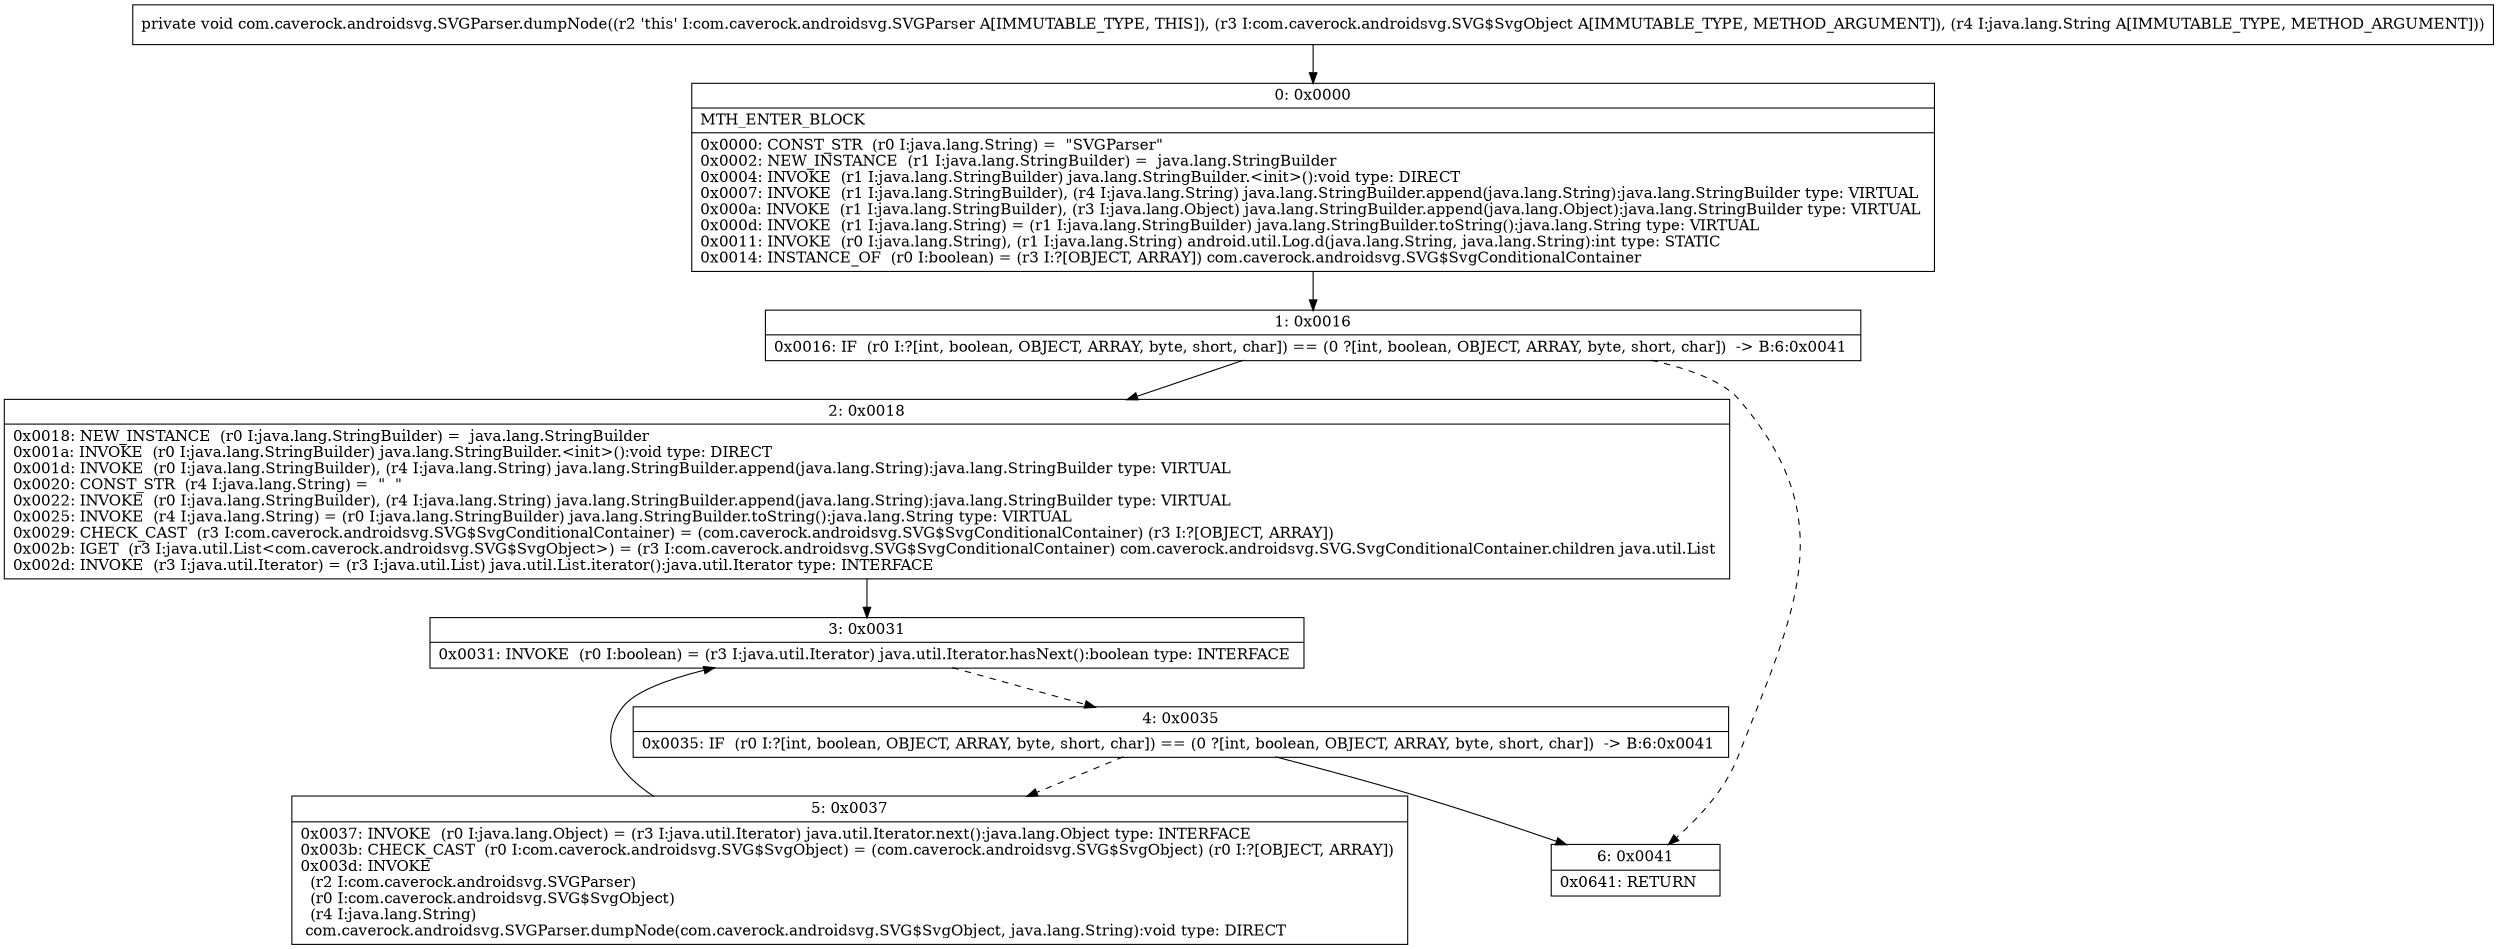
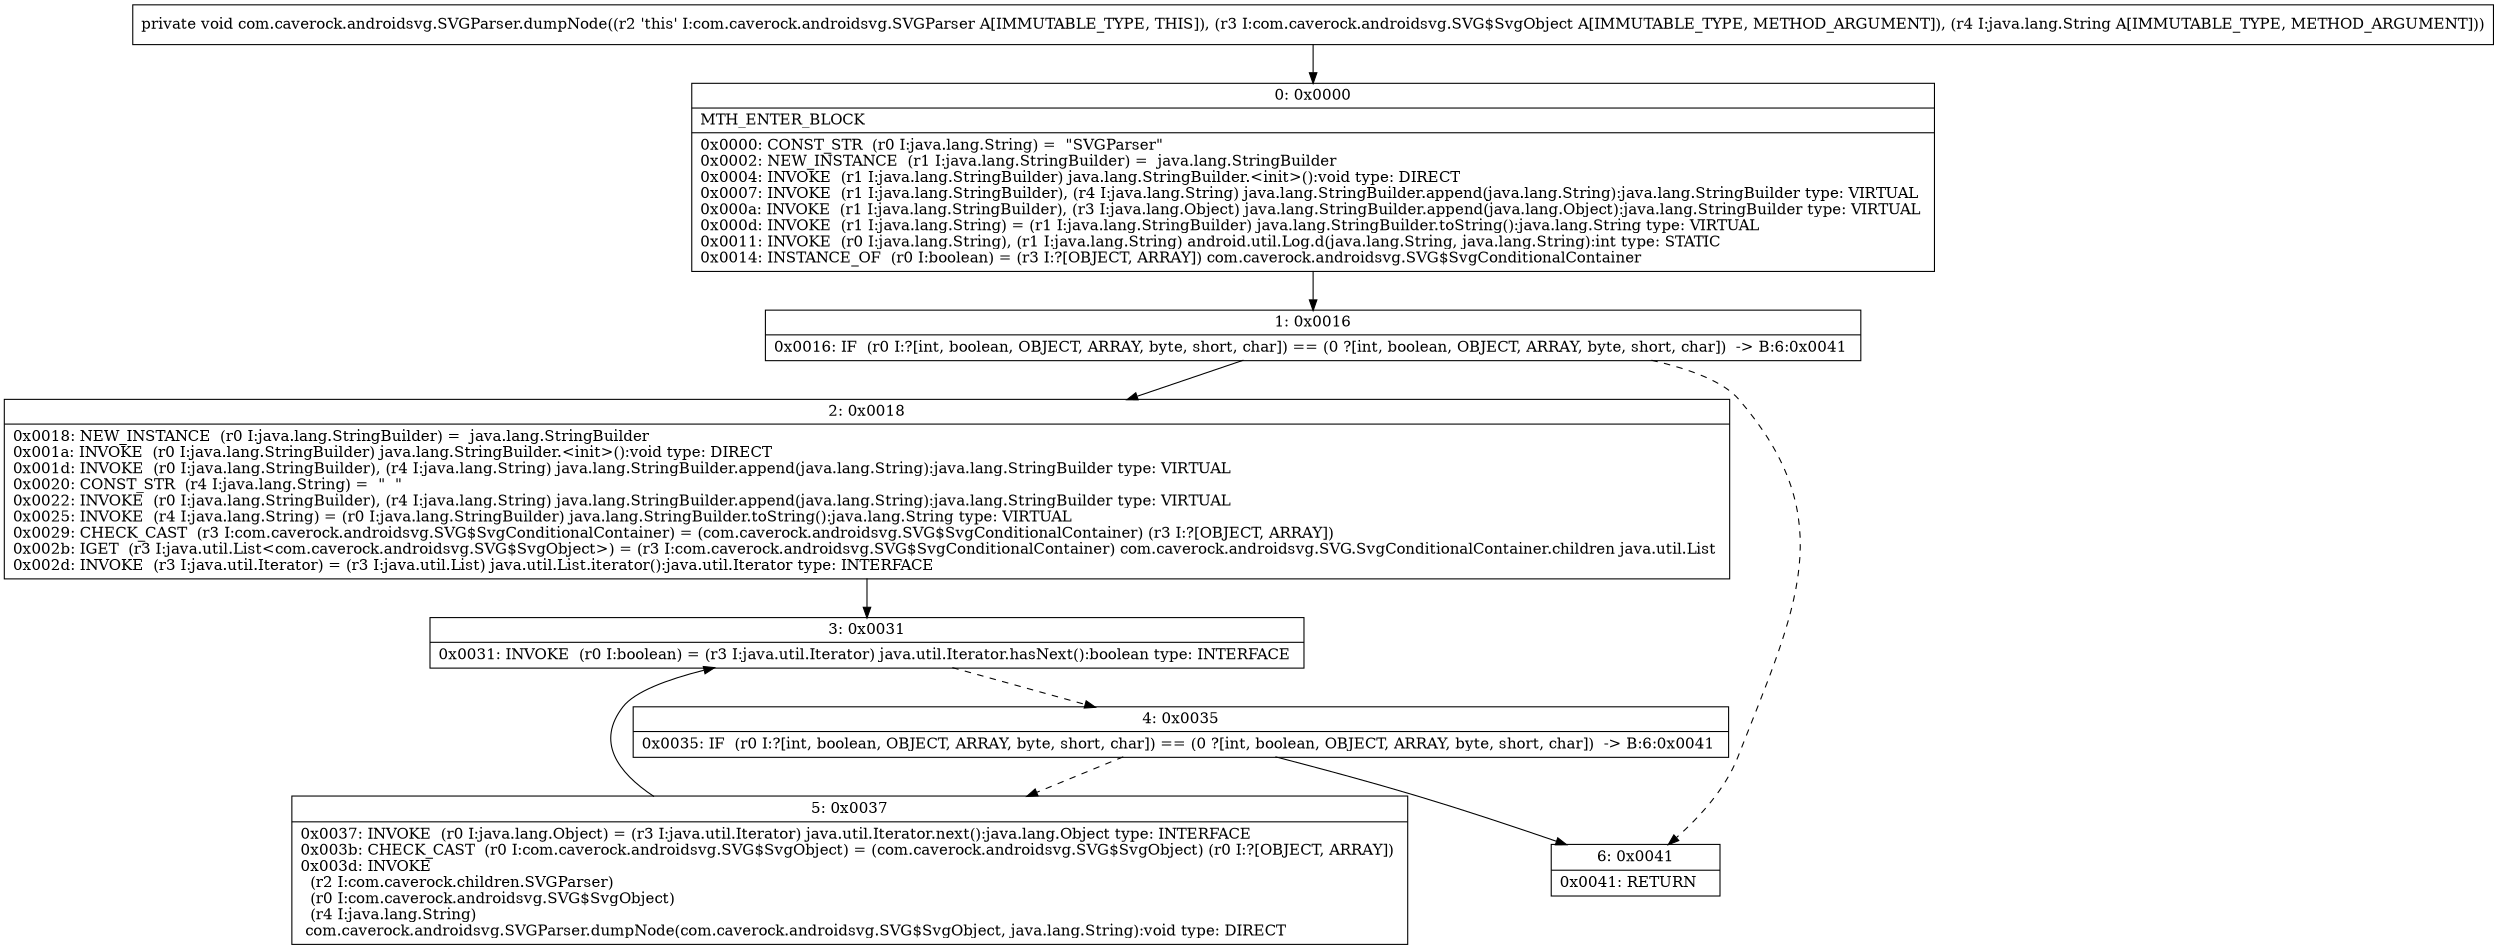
node "5: 0x0037": text "(r2 I:com.caverock.androidsvg.SVGParser)" -> "(r2 I:com.caverock.children.SVGParser)"
node "6: 0x0041": text "0x0641: RETURN" -> "0x0041: RETURN"
